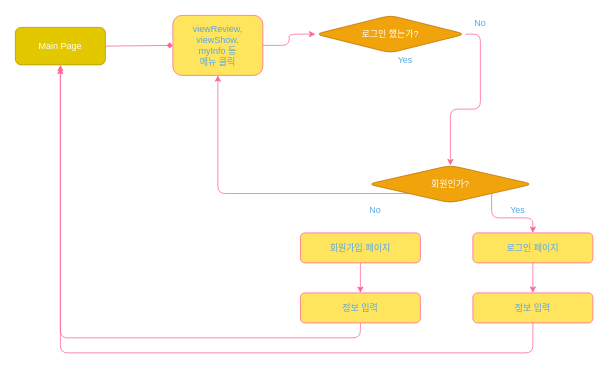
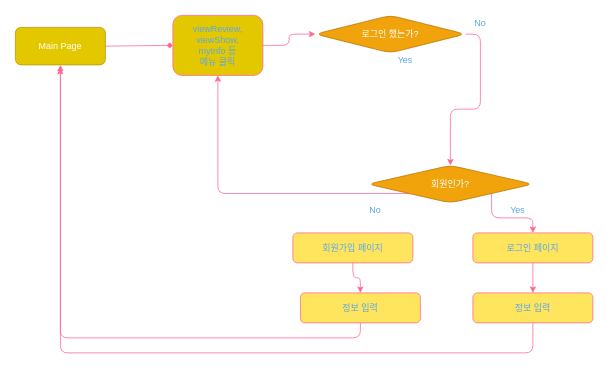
node "viewReview, viewShow, myInfo 등 메뉴 클릭": fillcolor #ffe45e -> #e3c800
node "회원가입 페이지": moved (360, 248) -> (353, 248)
